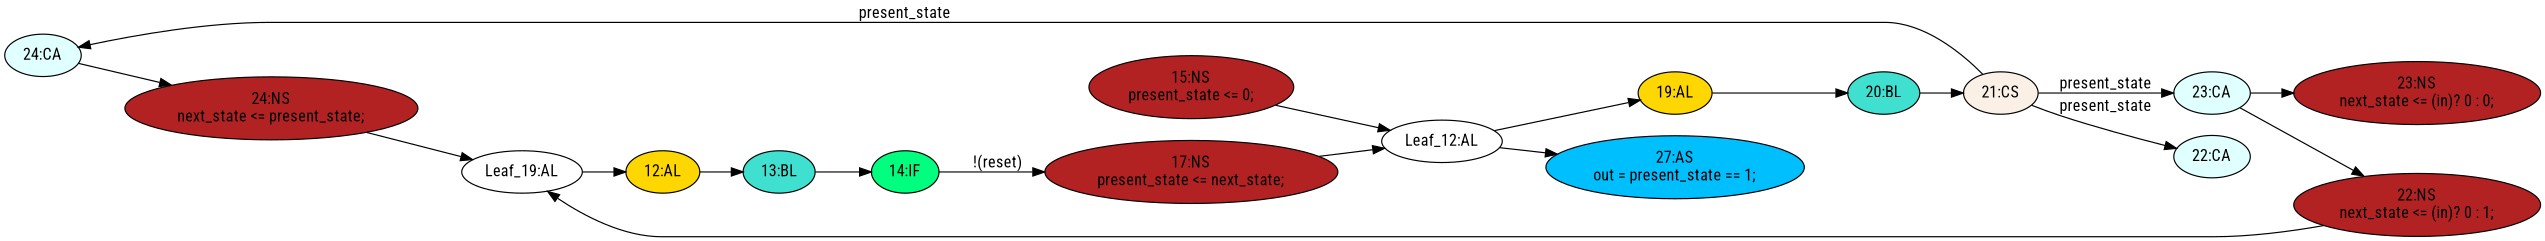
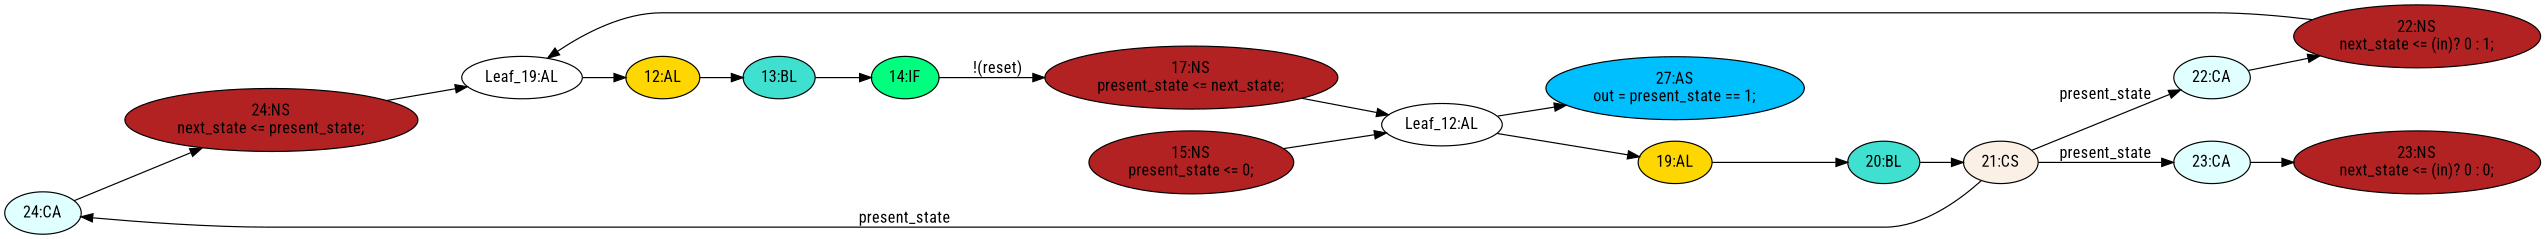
edge "23:CA" -> "22:NS next_state <= (in)? 0 : 1;": now "22:CA" -> "22:NS next_state <= (in)? 0 : 1;"
